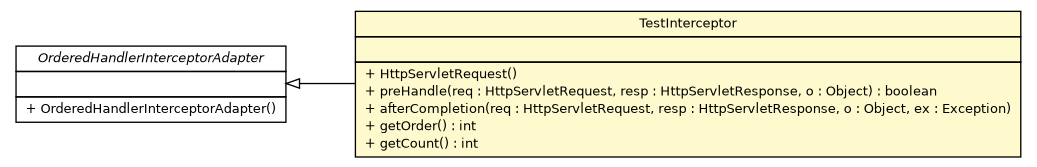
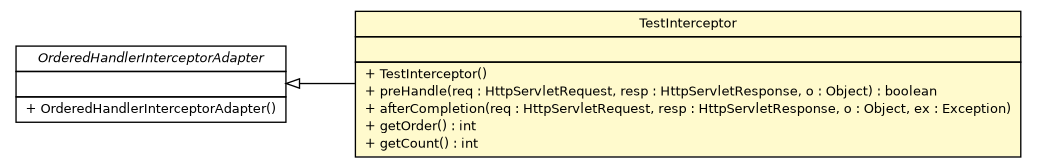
node "TestInterceptor": text "+ HttpServletRequest()" -> "+ TestInterceptor()"
